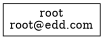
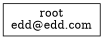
node "root root@edd.com": label "root root@edd.com" -> "root edd@edd.com"
